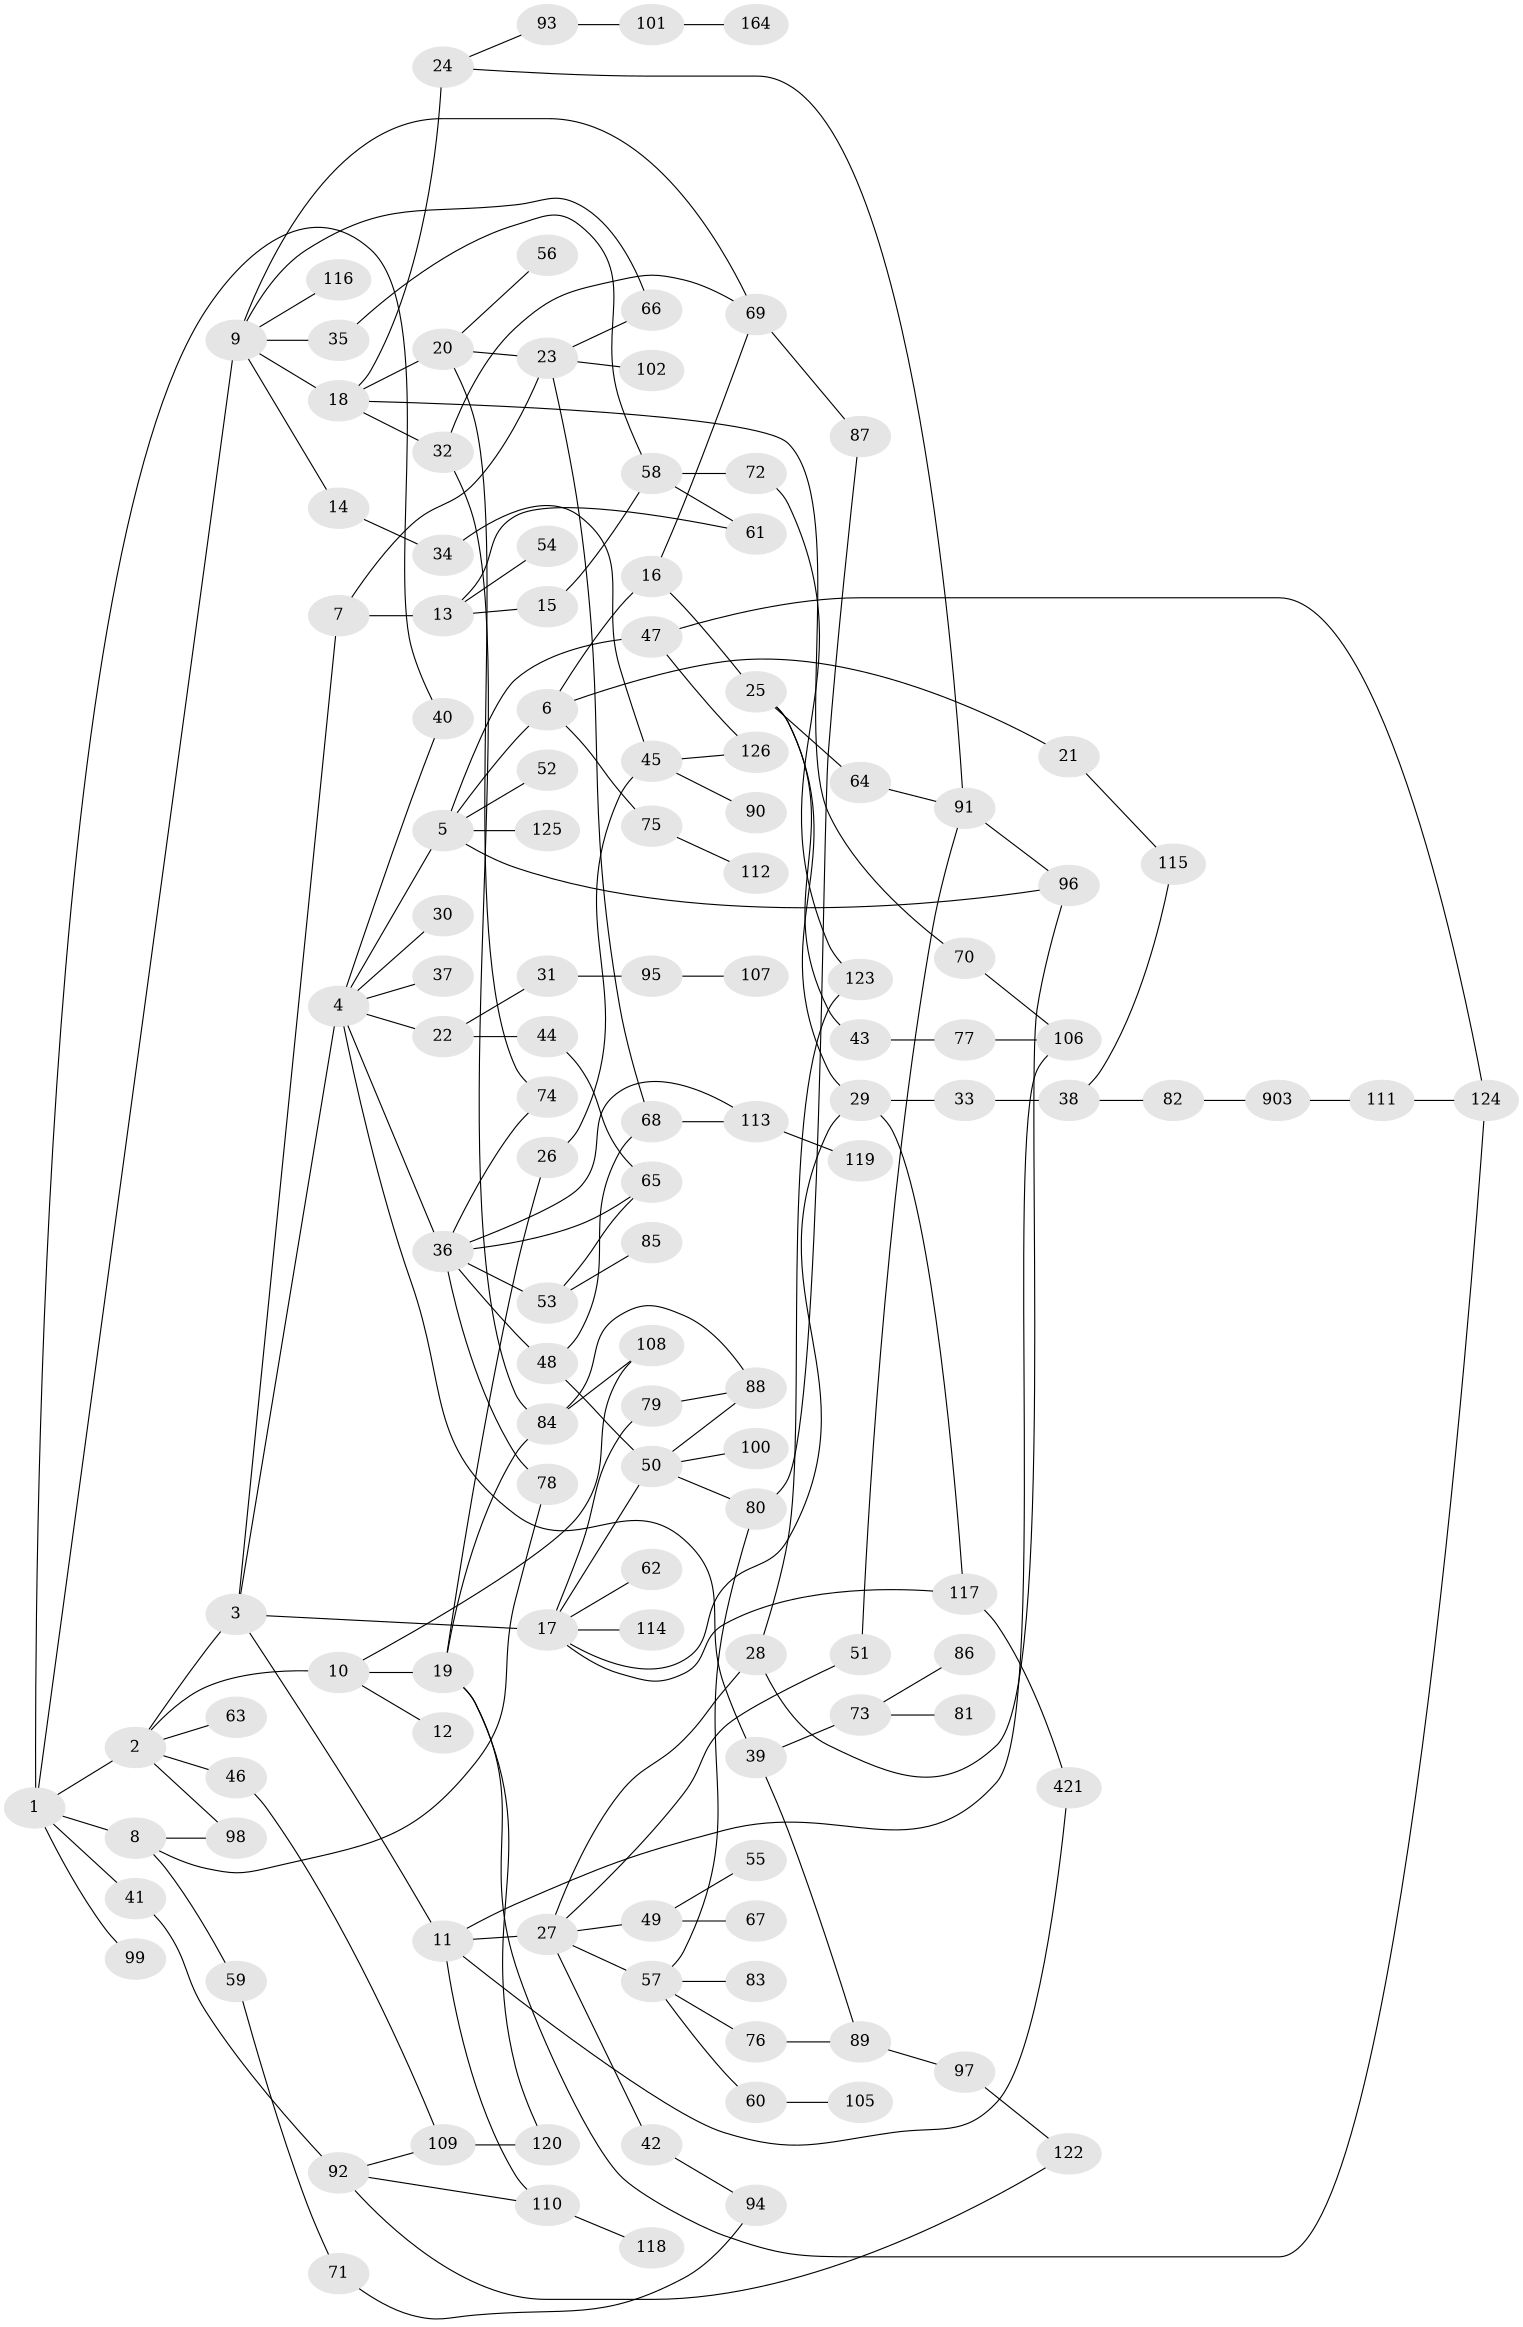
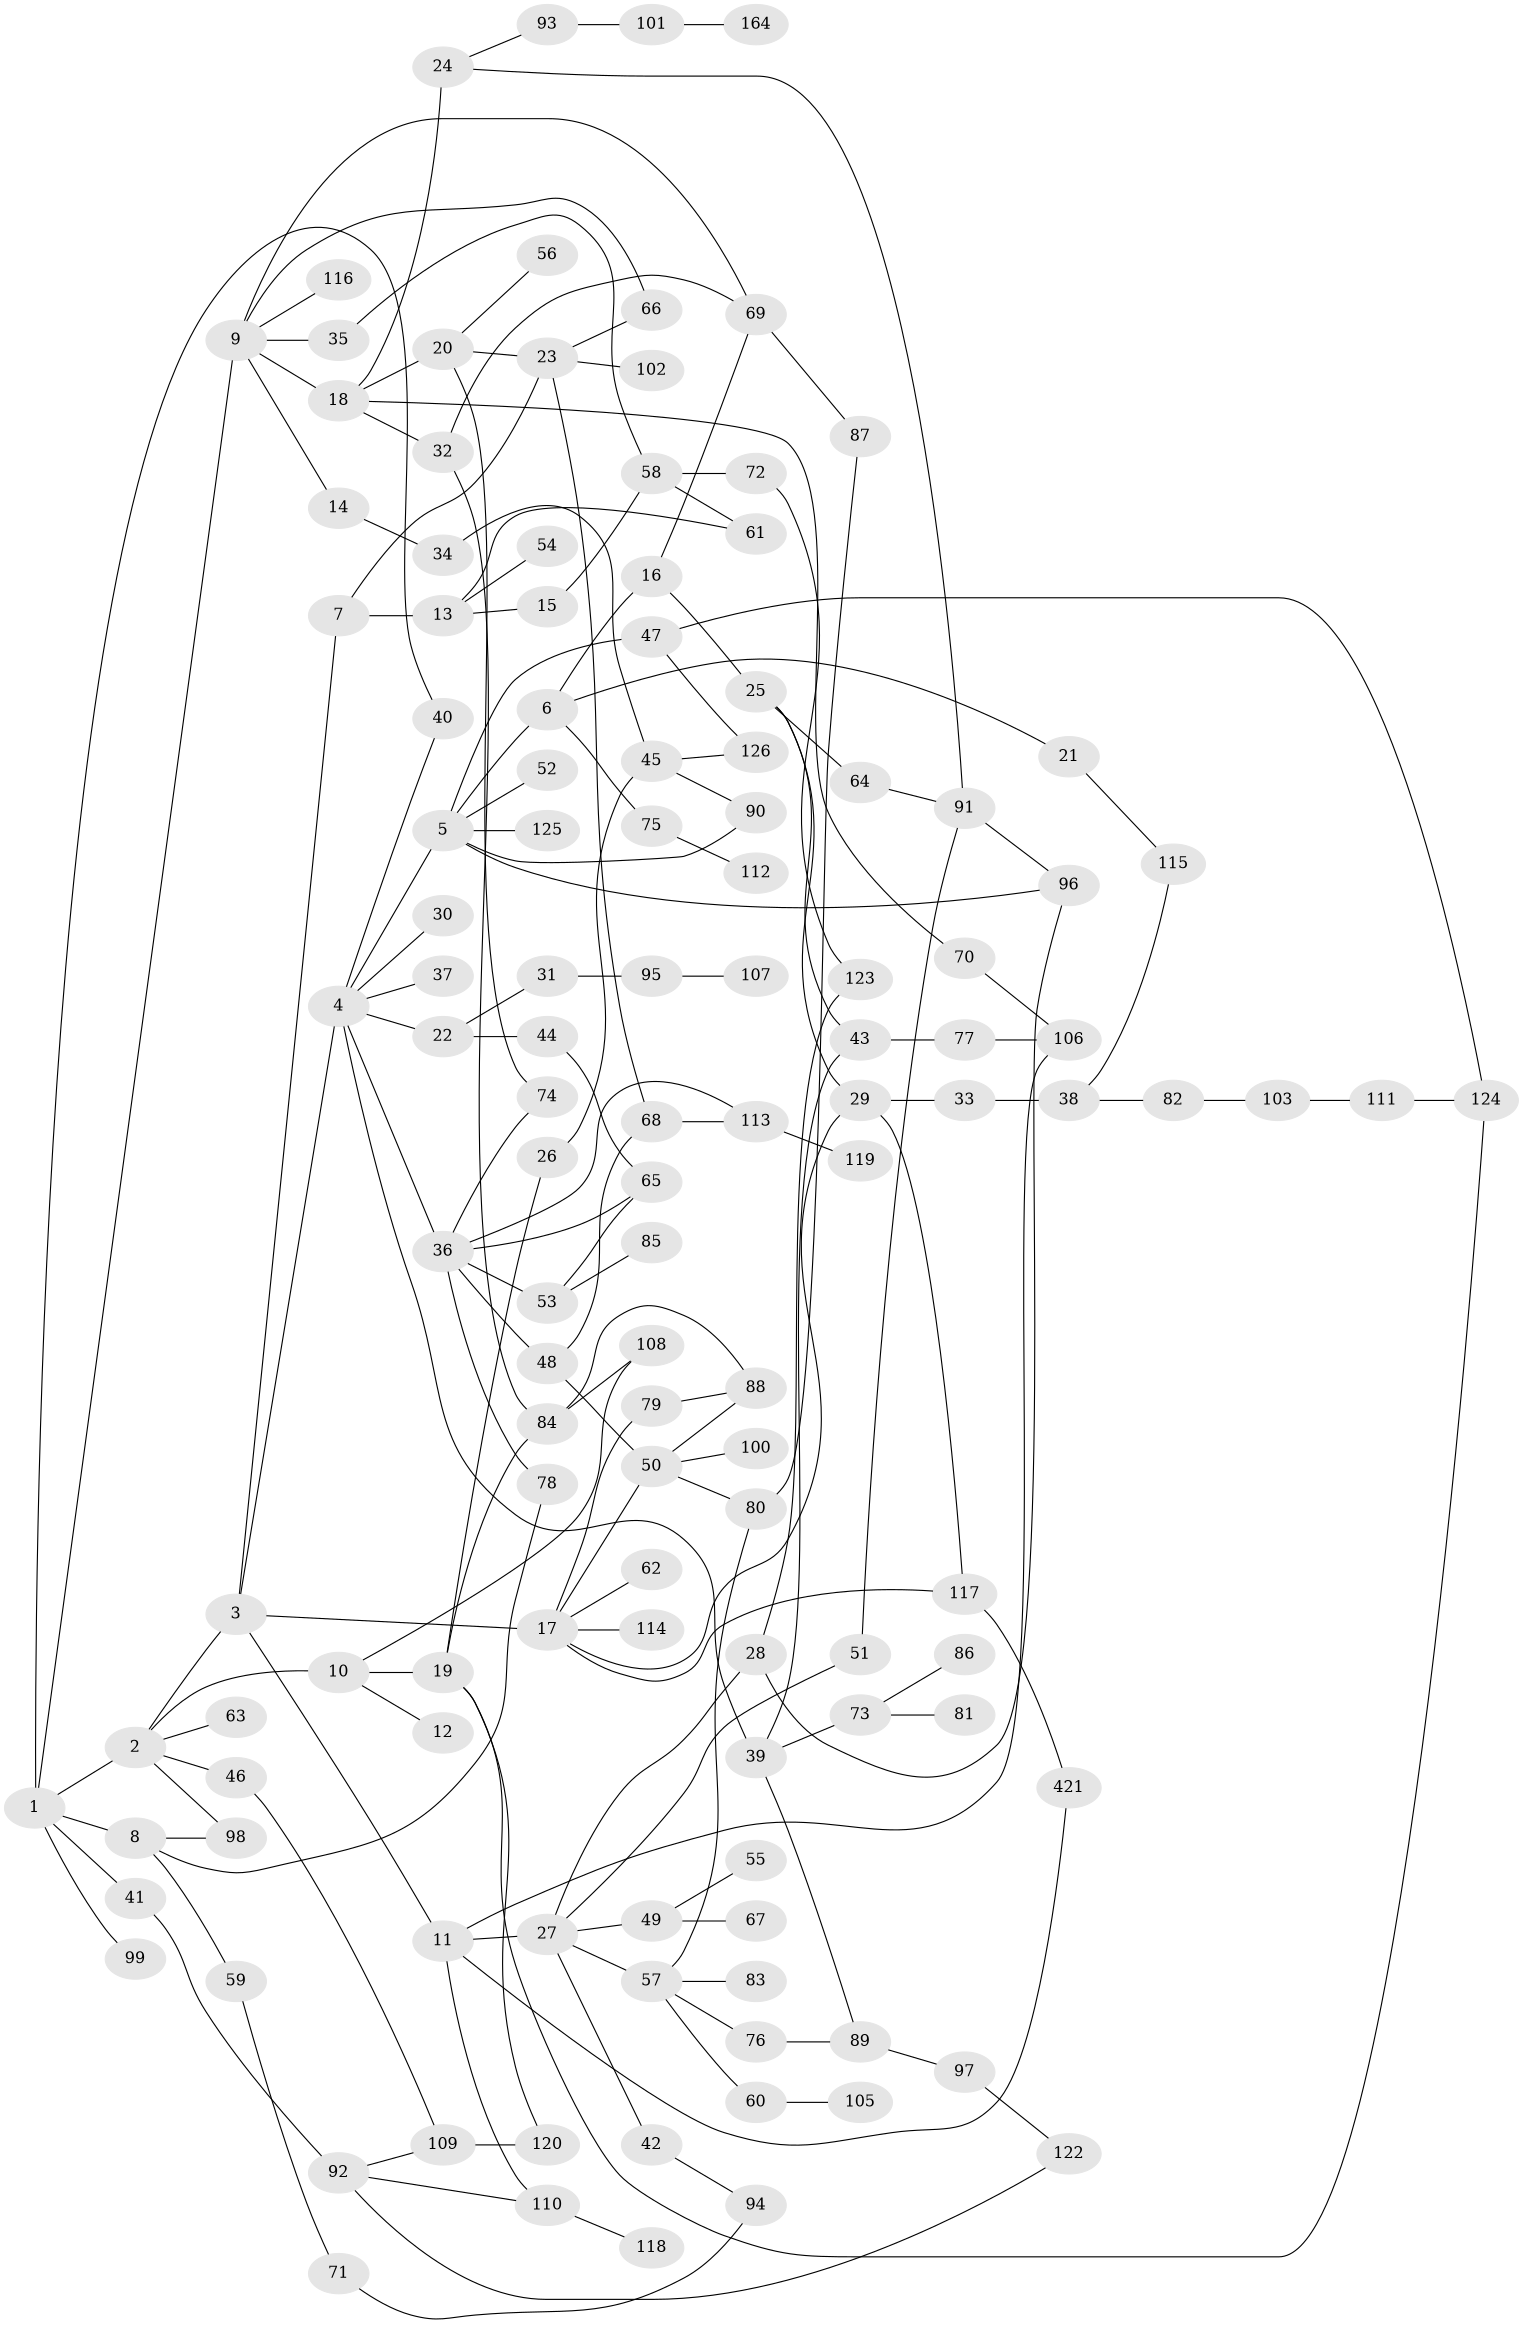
edge "90" -- "5": added
node "903": label "903" -> "103"
edge "43" -- "39": added
